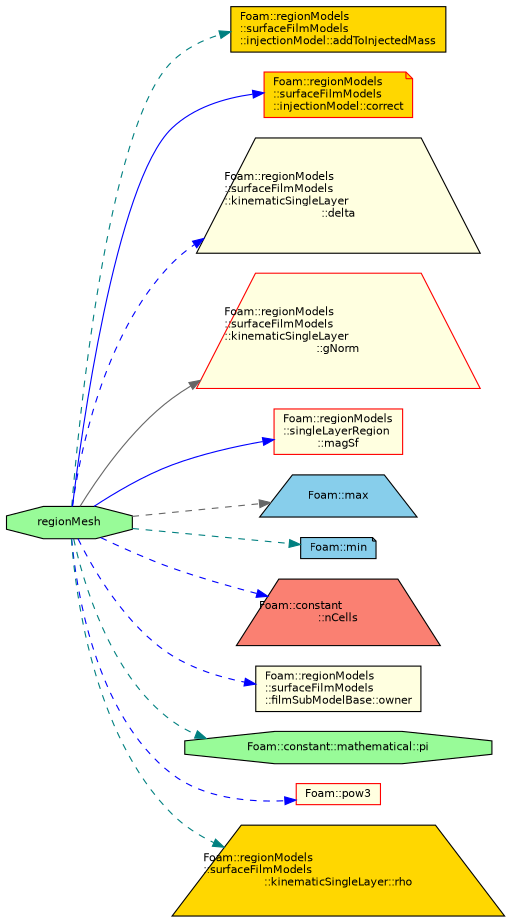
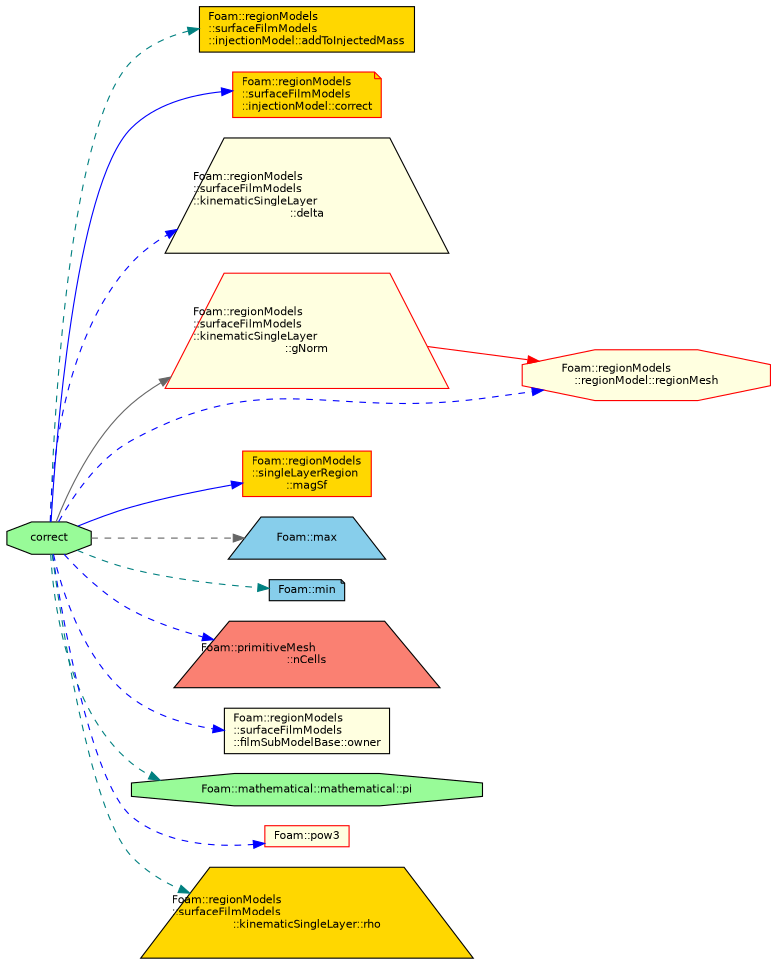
node "Foam::regionModels ::regionModel::regionMesh": added
node "Foam::regionModels ::singleLayerRegion ::magSf": fillcolor lightyellow -> gold
node "regionMesh": label "regionMesh" -> "correct"
node "Foam::constant ::nCells": label "Foam::constant ::nCells" -> "Foam::primitiveMesh ::nCells"
node "Foam::constant::mathematical::pi": label "Foam::constant::mathematical::pi" -> "Foam::mathematical::mathematical::pi"
